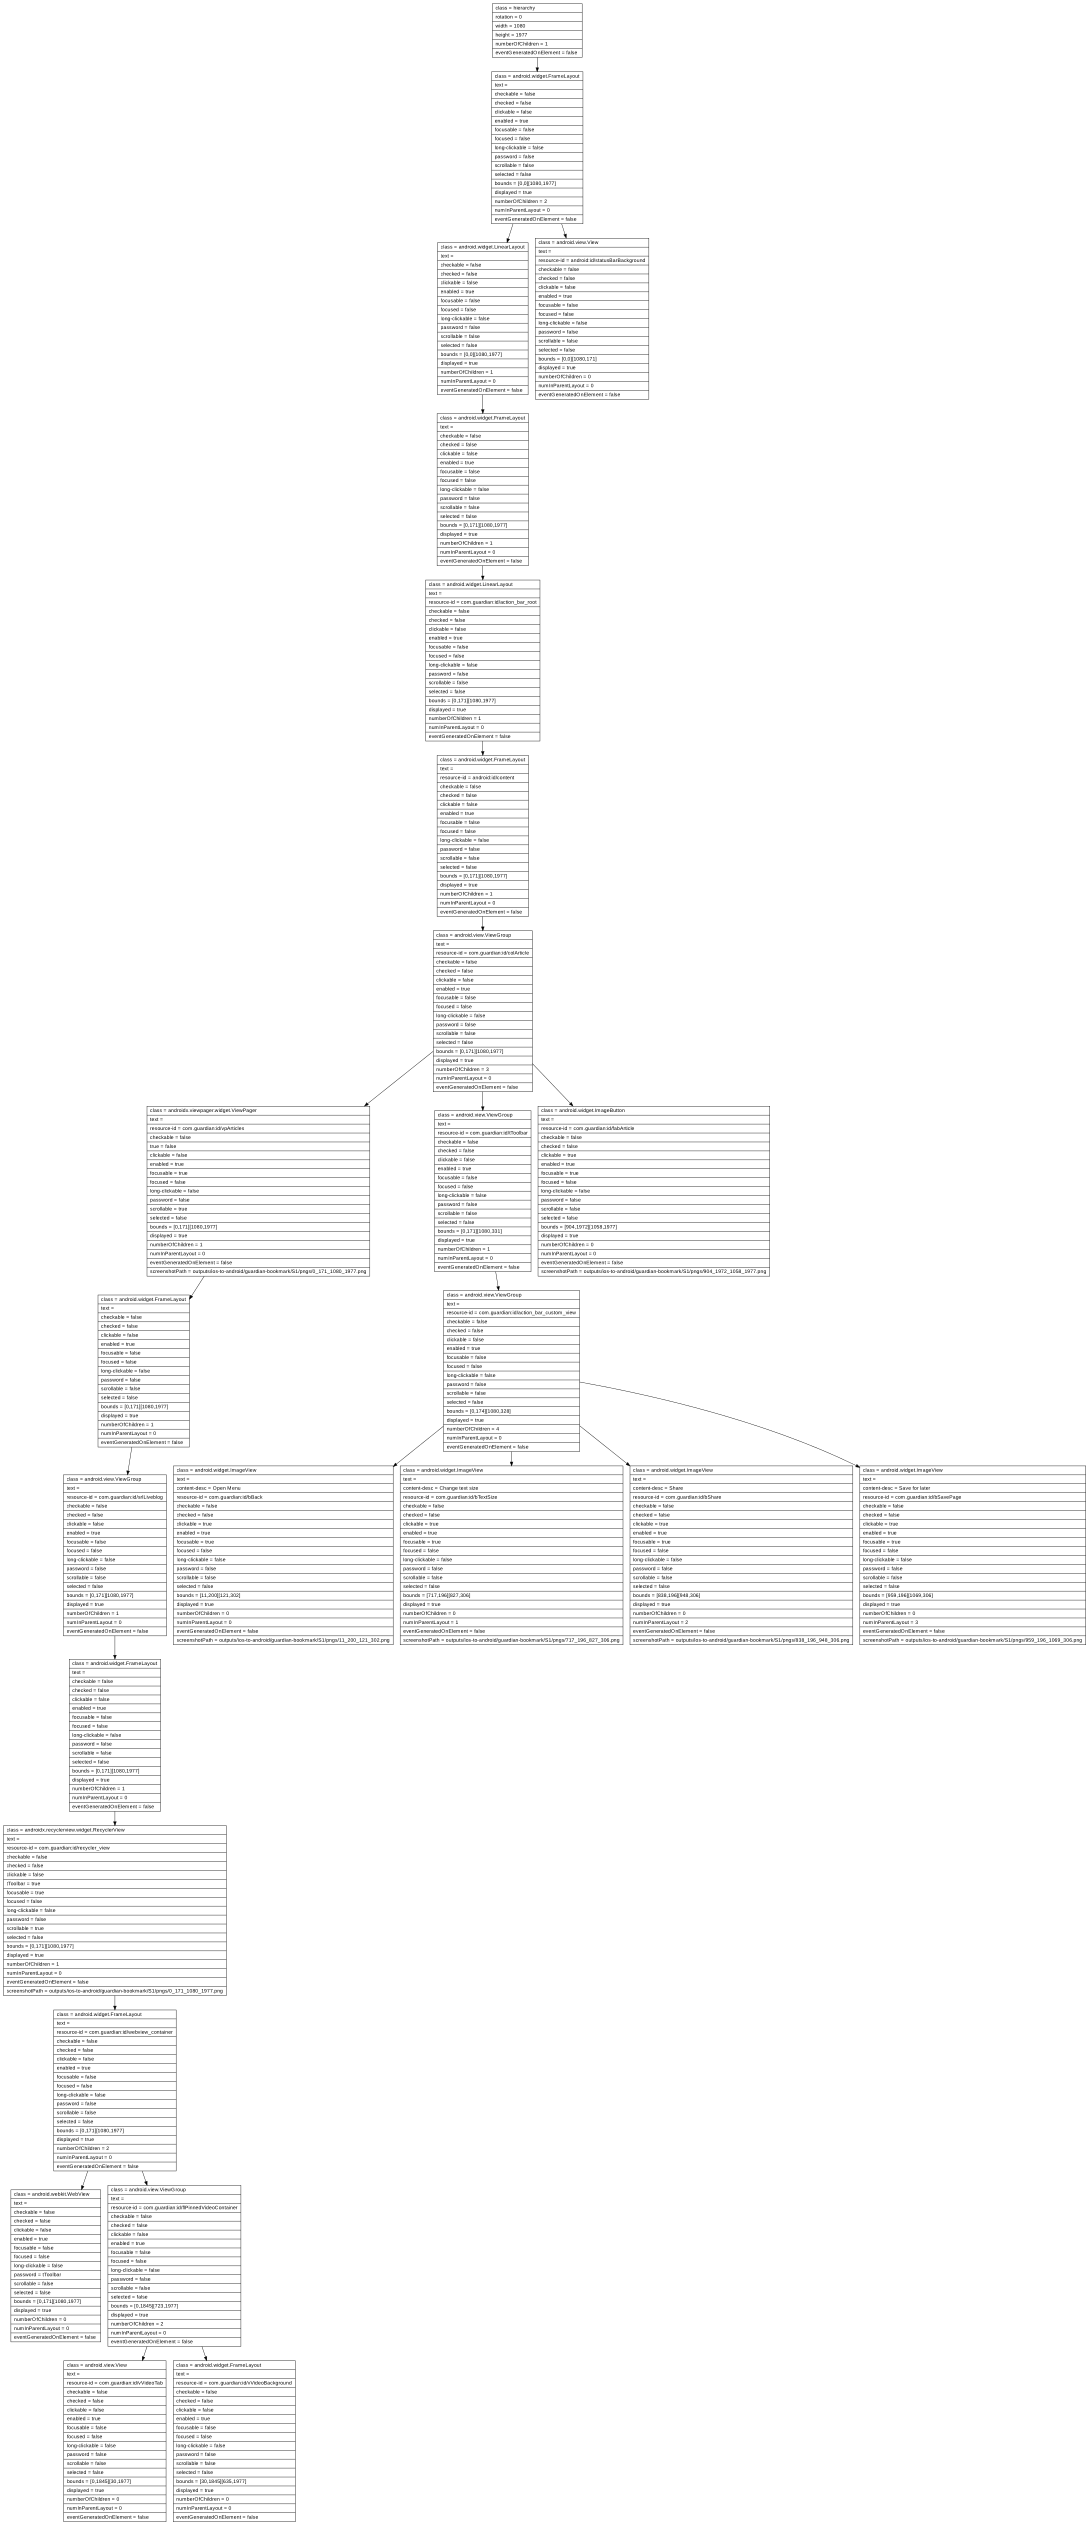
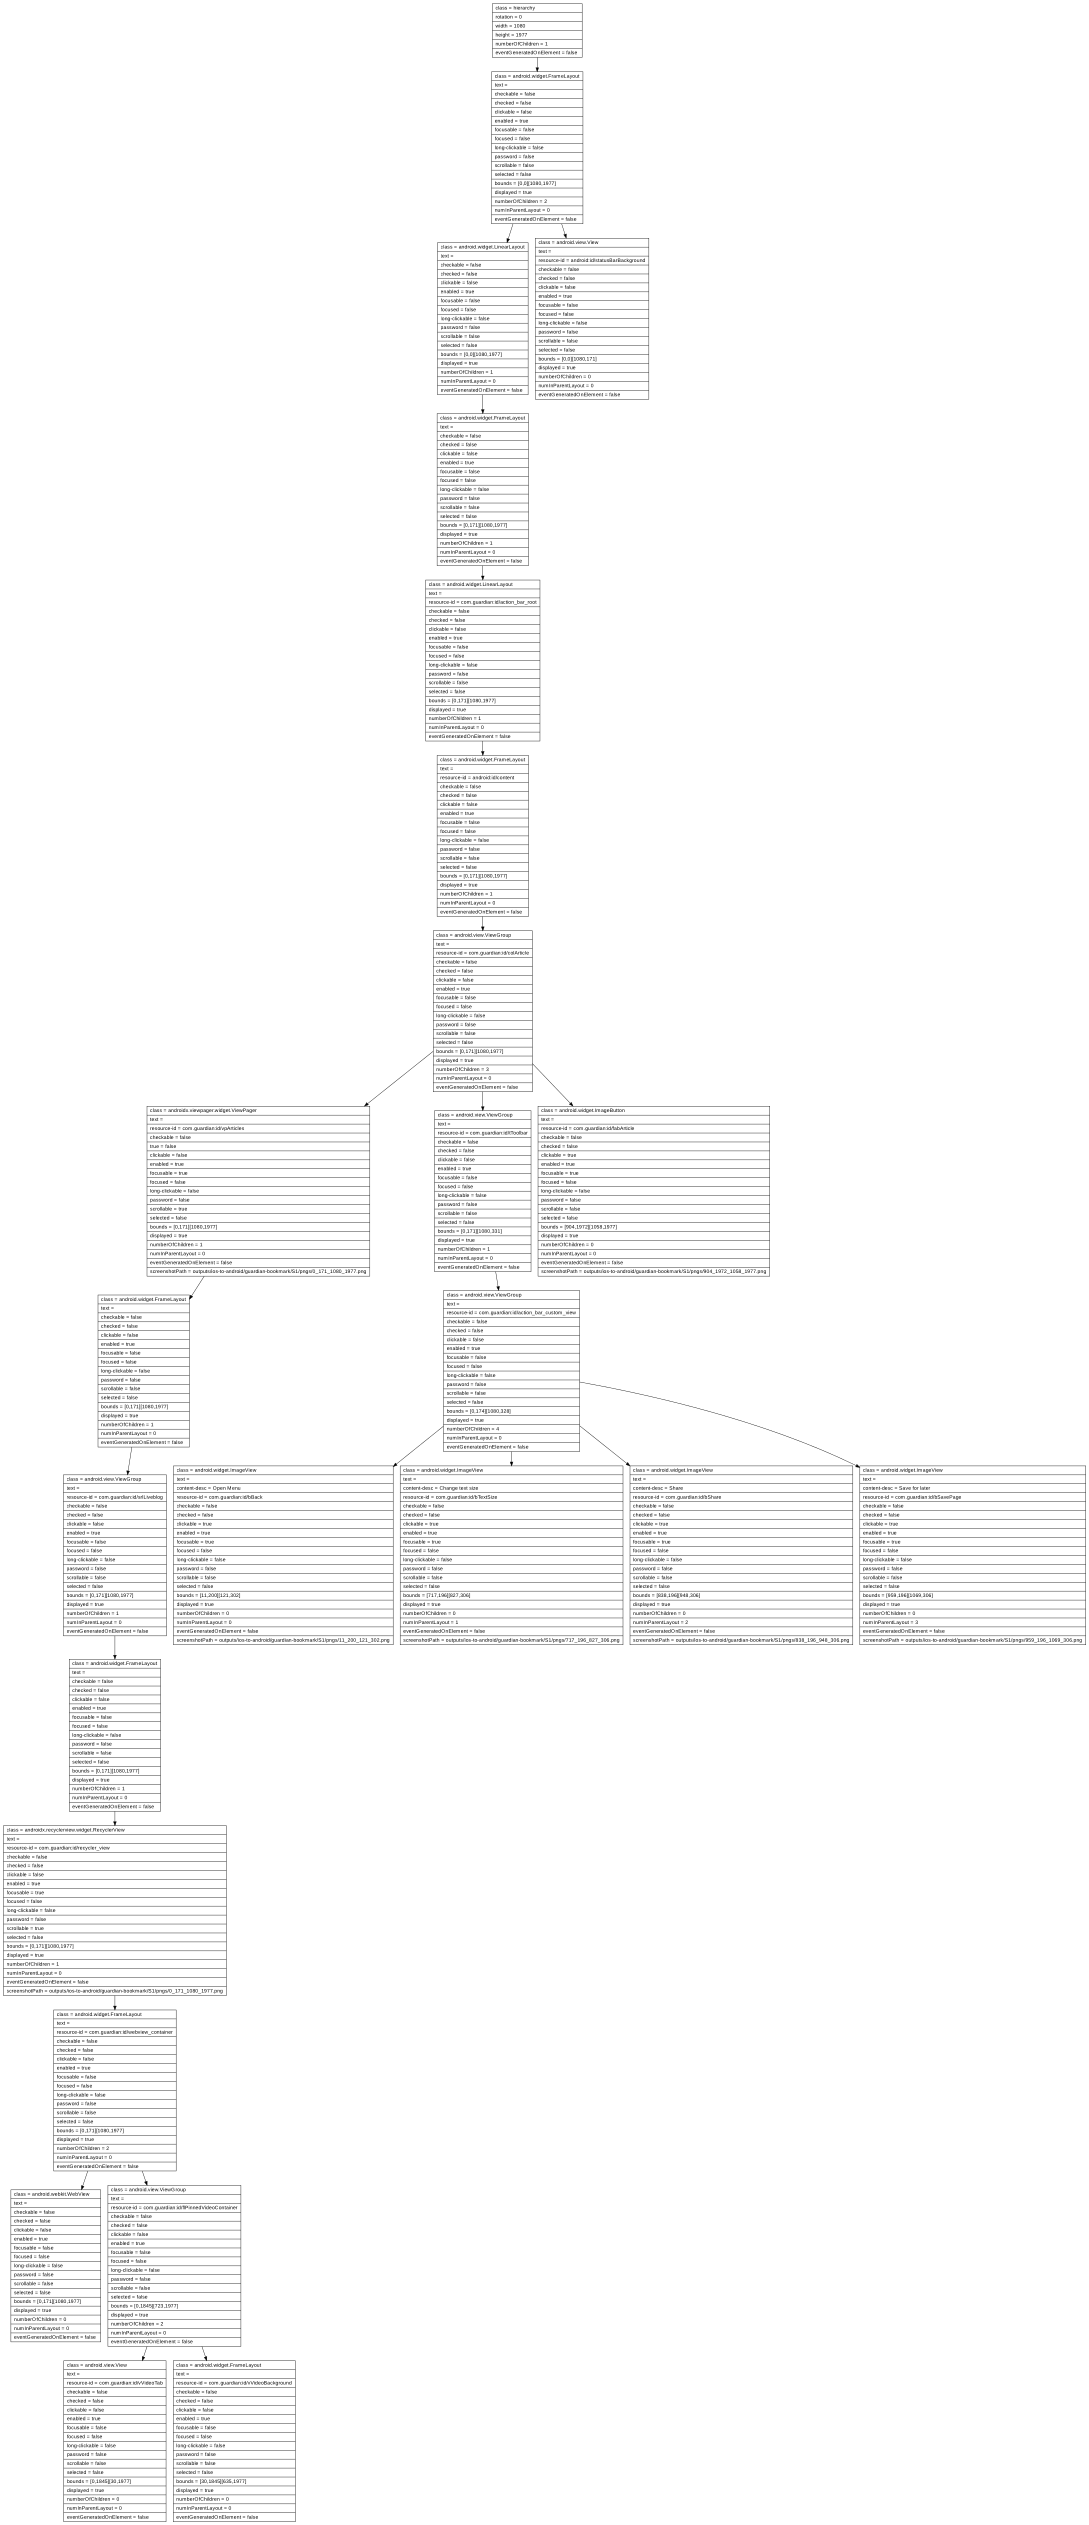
node "class = androidx.recyclerview.widget.RecyclerView": text "tToolbar = true" -> "enabled = true"
node "class = android.webkit.WebView": text "password = tToolbar" -> "password = false"
